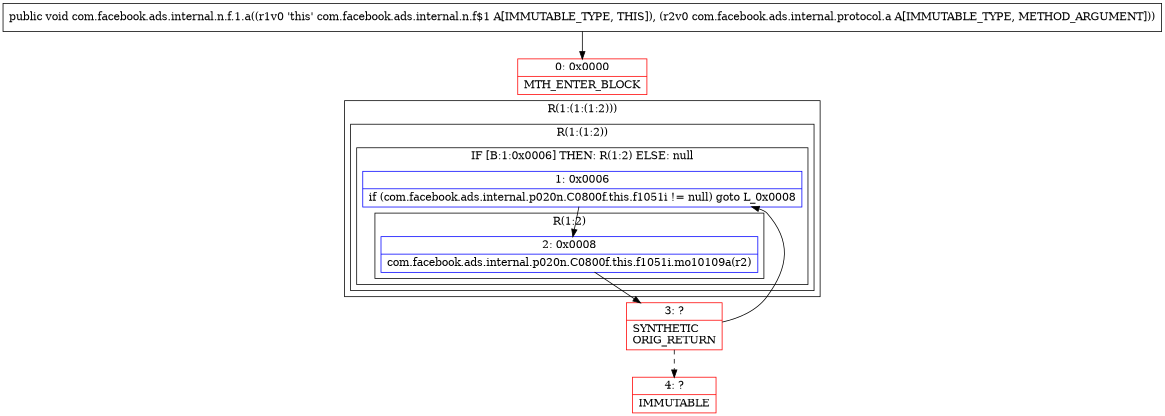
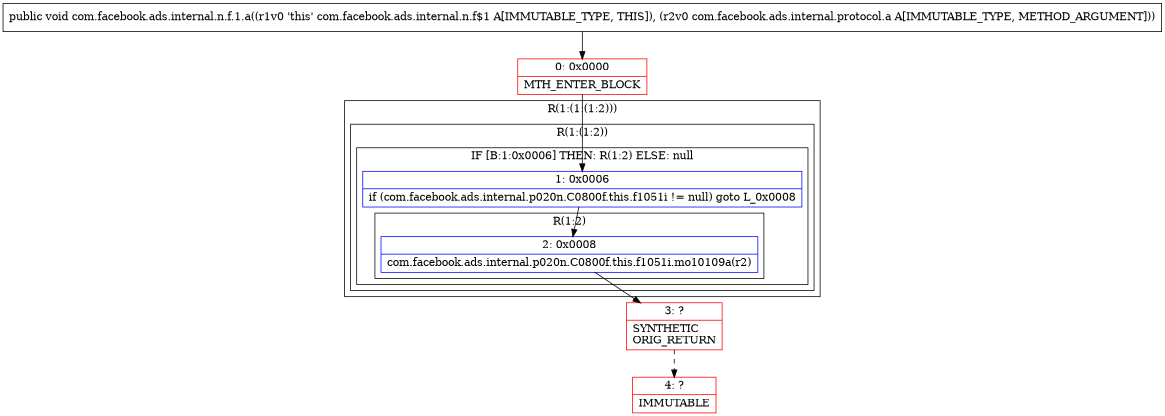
edge "3: ?" -> "1: 0x0006": now "0: 0x0000" -> "1: 0x0006"
